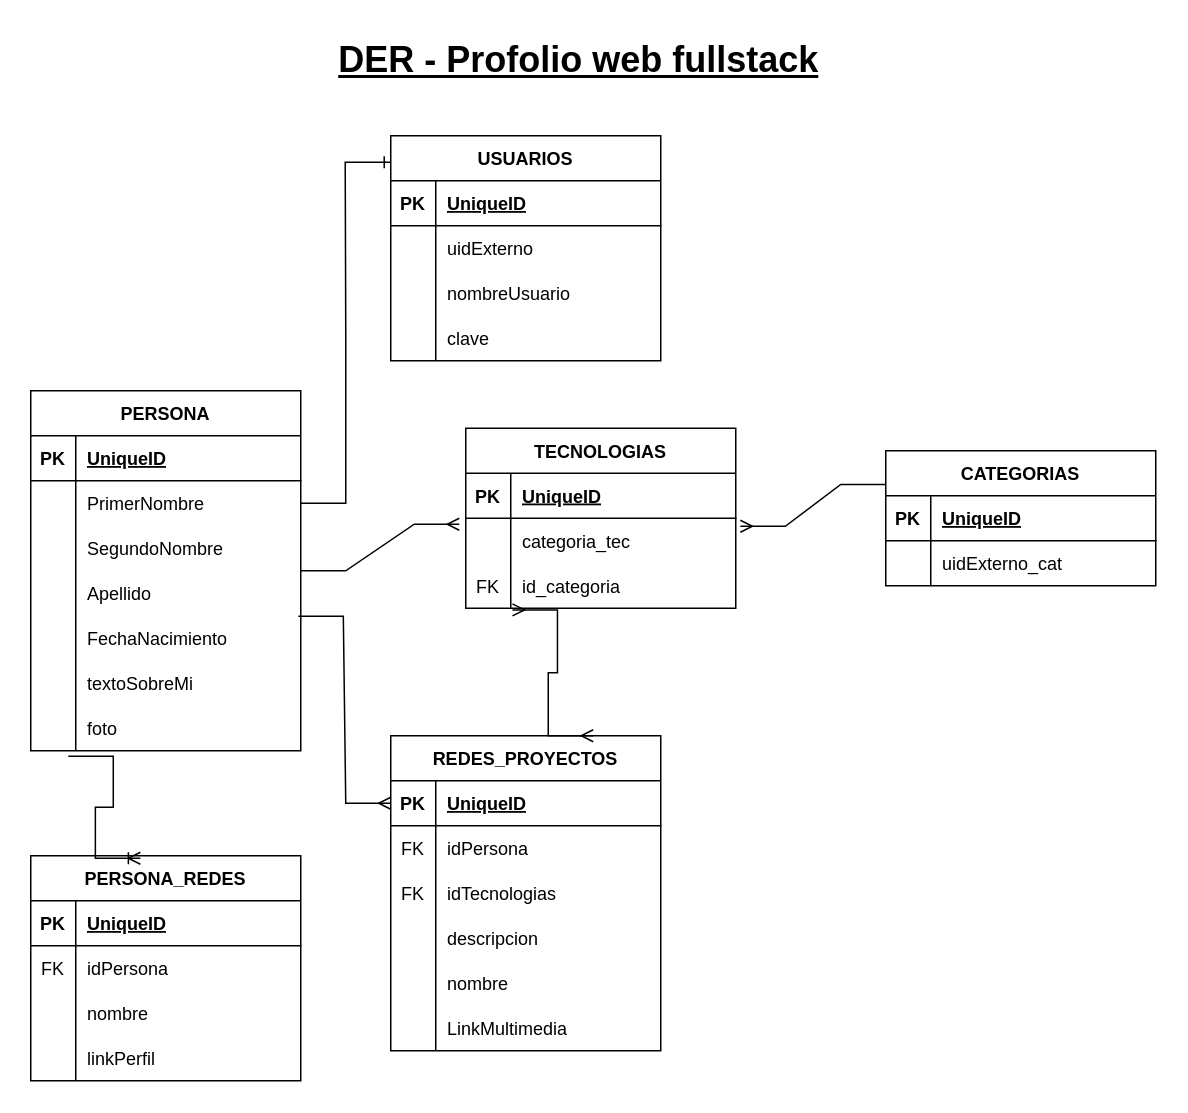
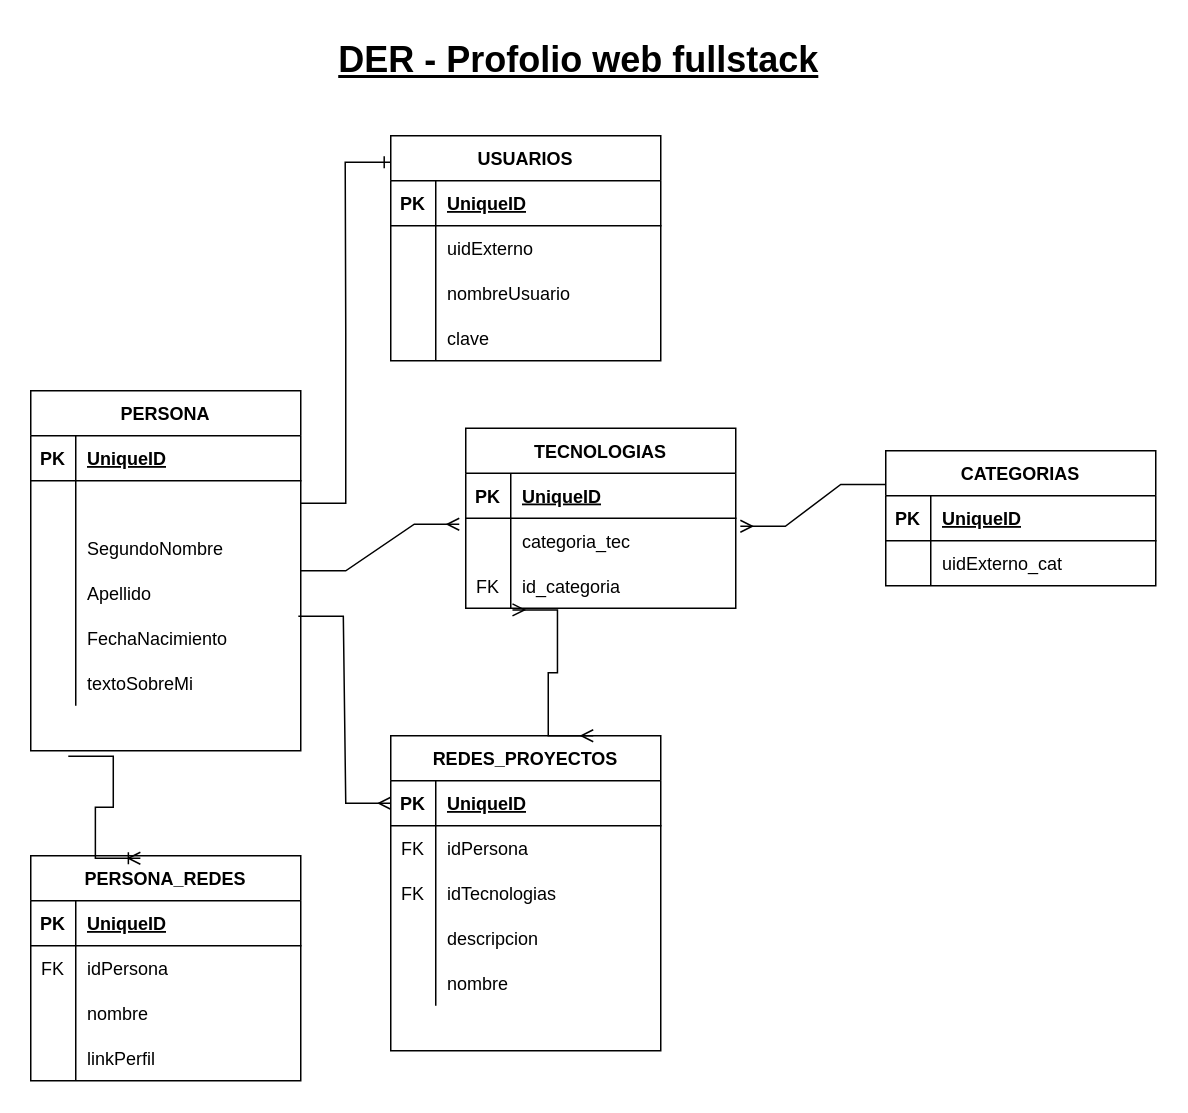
node "PrimerNombre": removed
node "foto": removed
node "LinkMultimedia": removed
